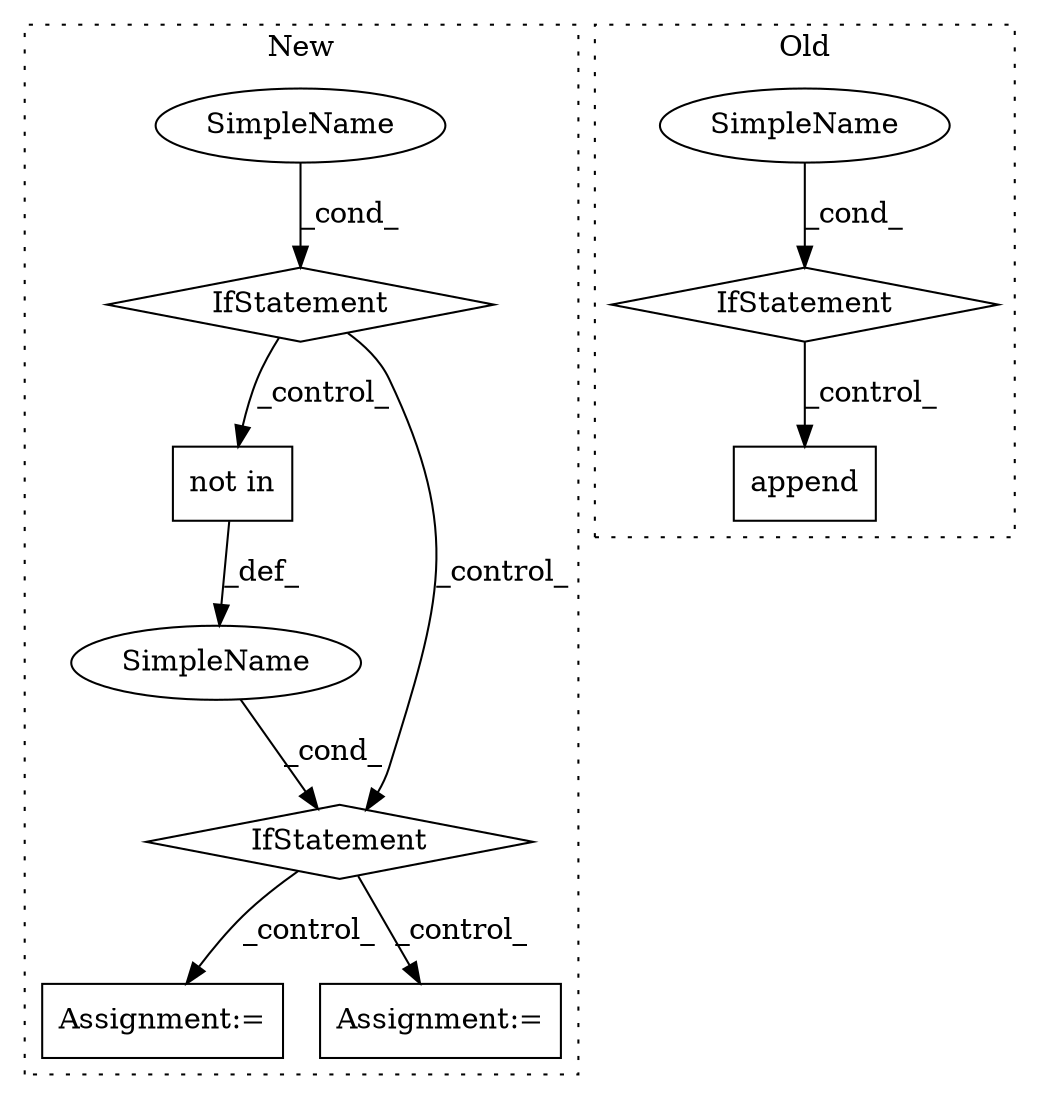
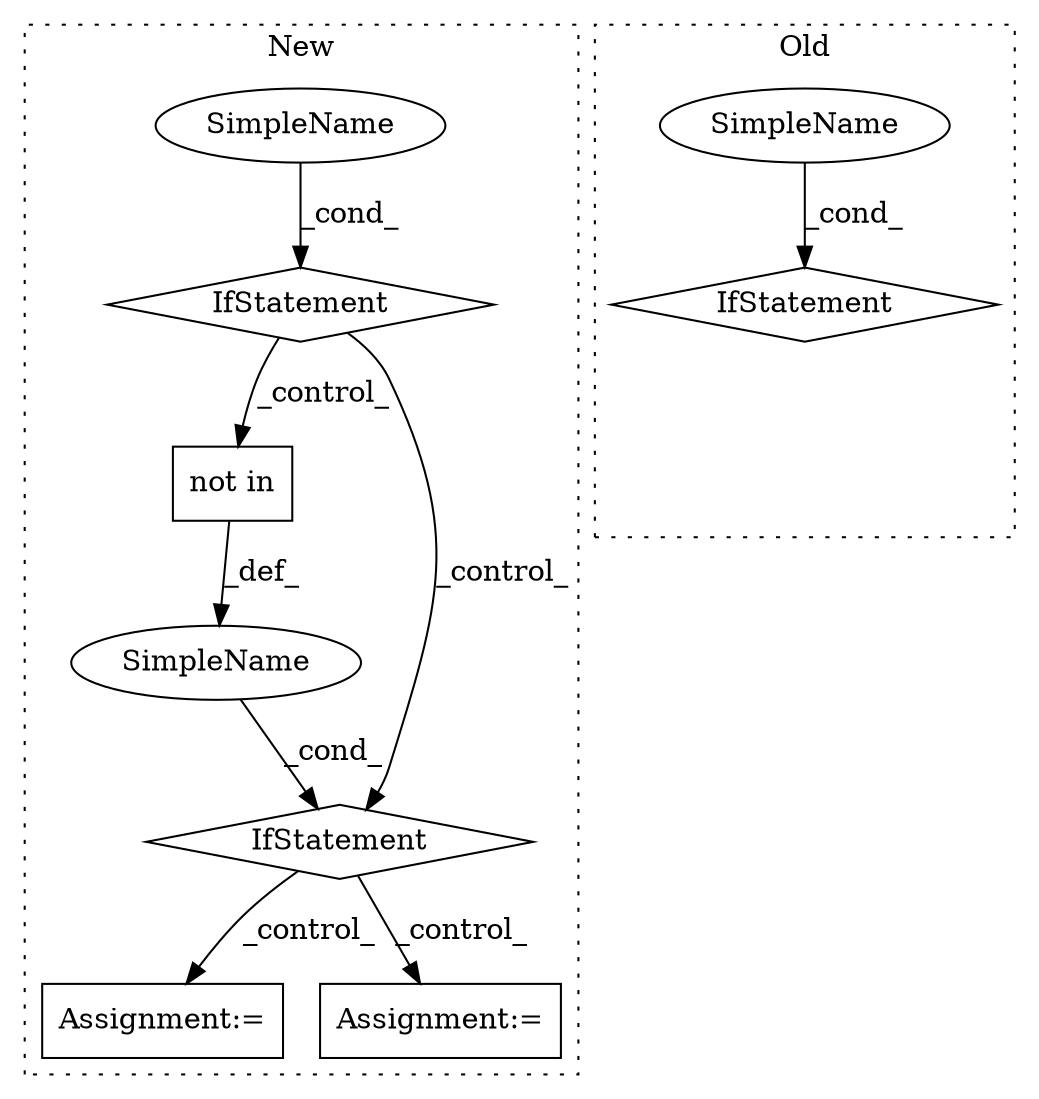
node "append": removed
